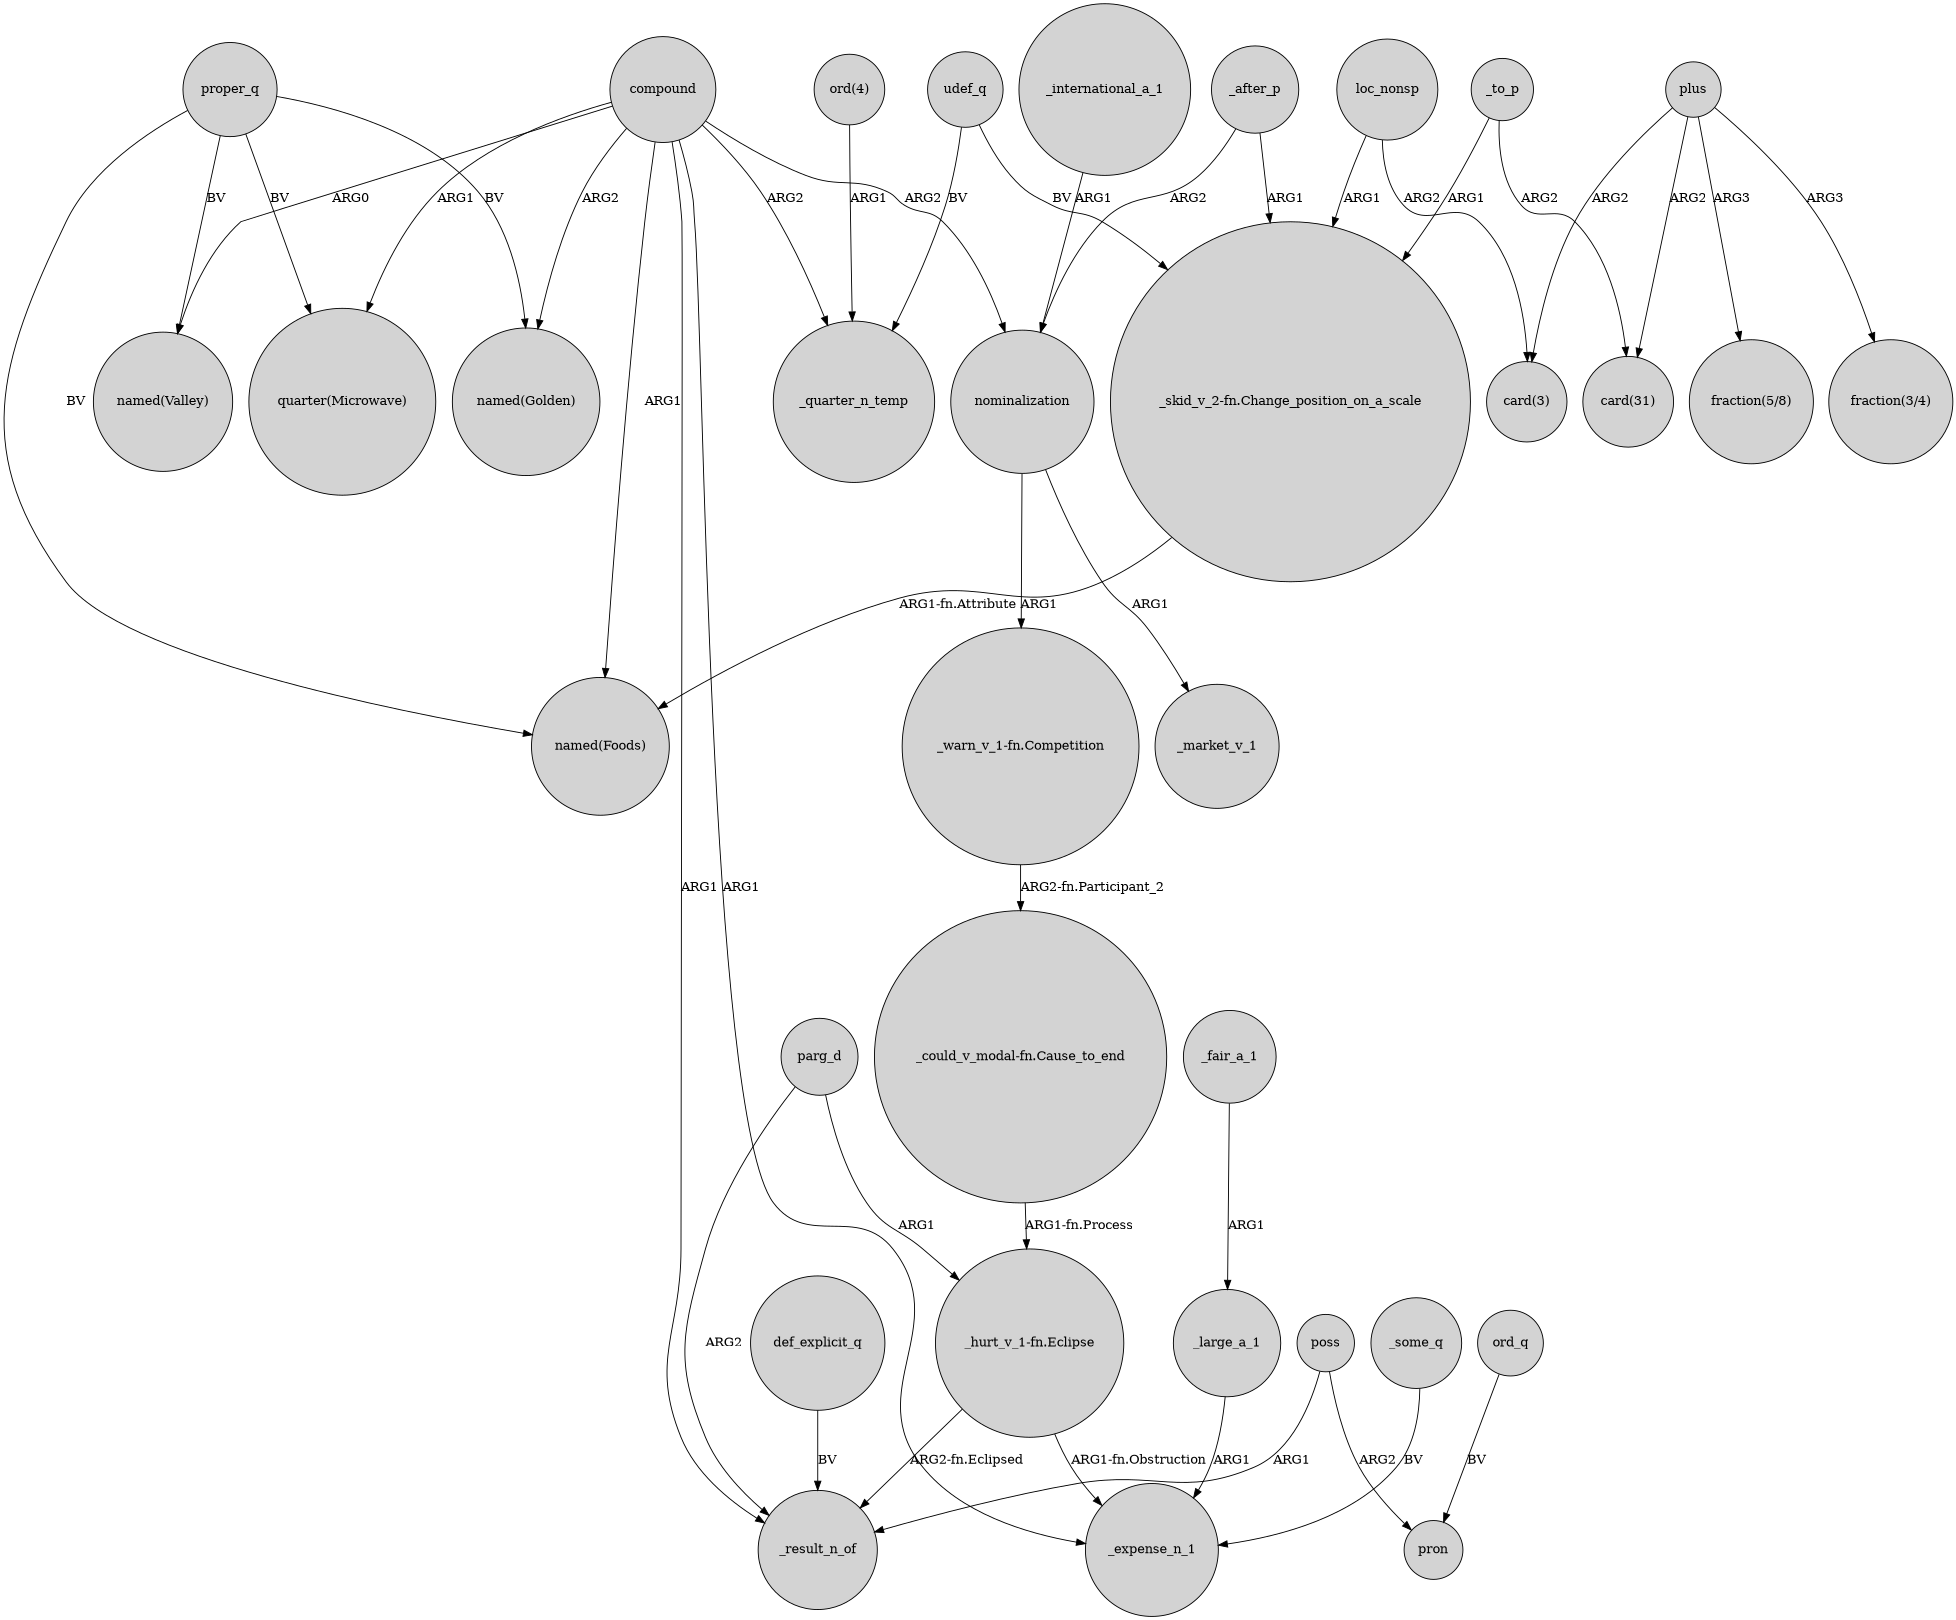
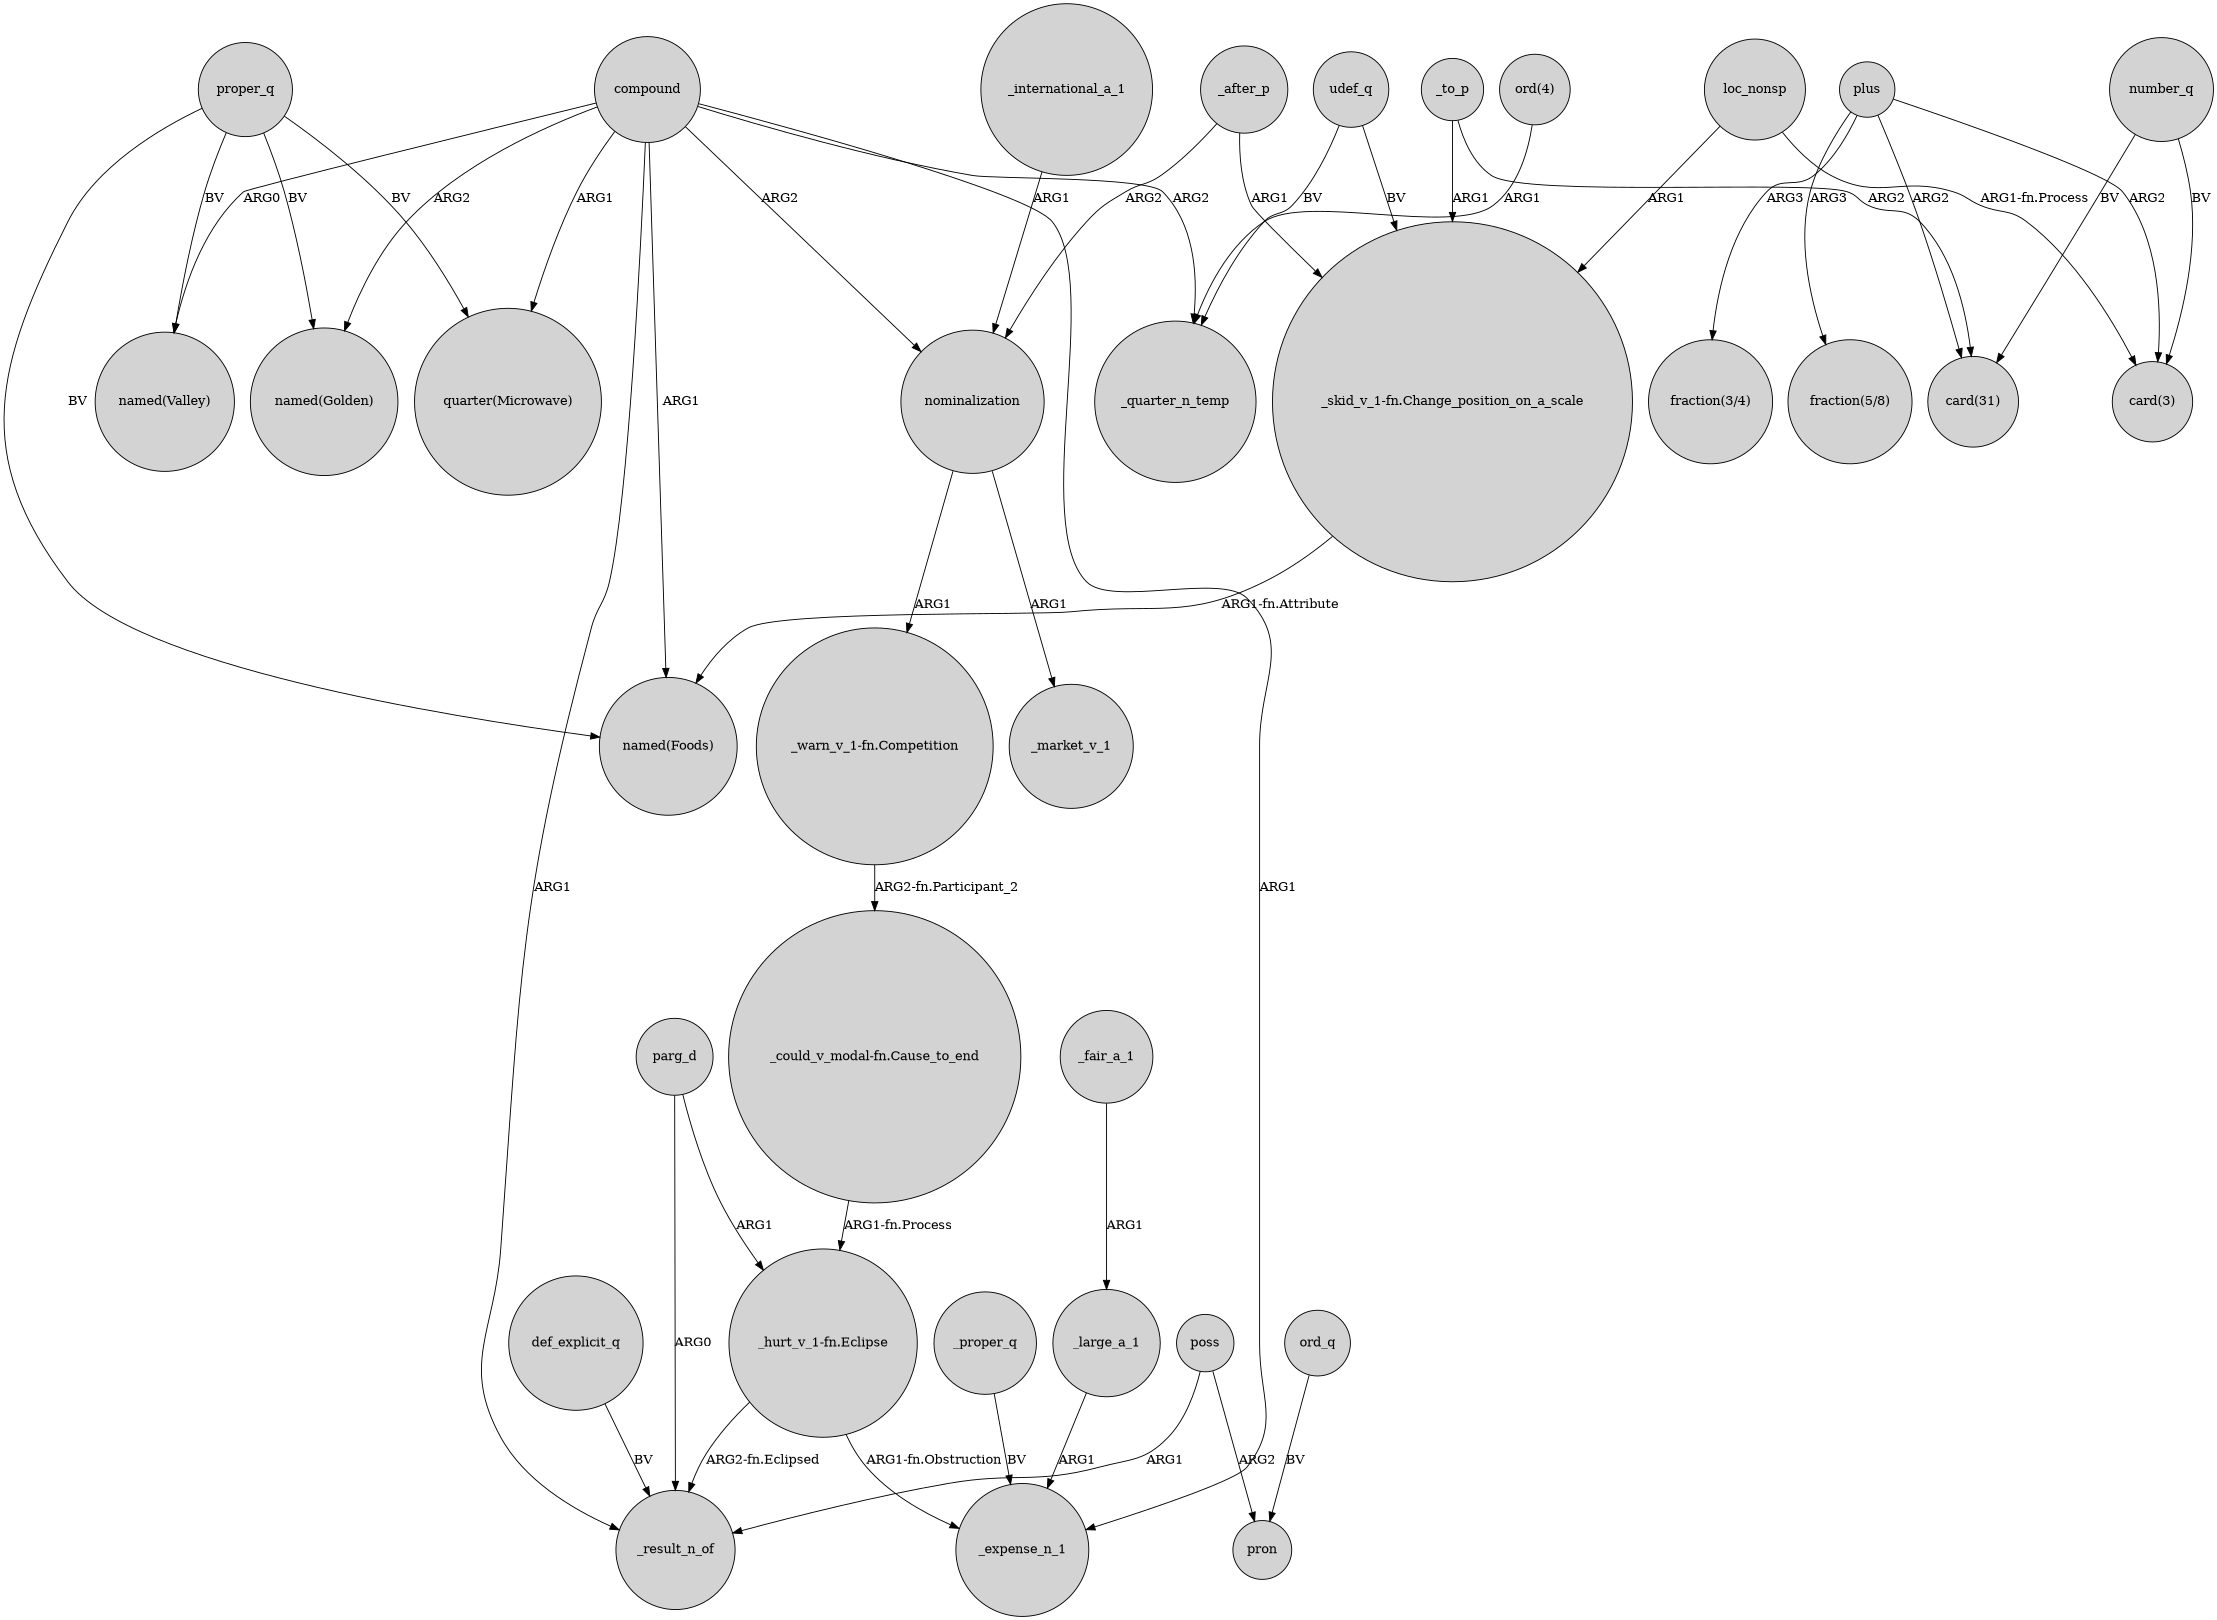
node "number_q": added
edge "loc_nonsp" -> "card(3)": label "ARG2" -> "ARG1-fn.Process"
node "_skid_v_2-fn.Change_position_on_a_scale": label "_skid_v_2-fn.Change_position_on_a_scale" -> "_skid_v_1-fn.Change_position_on_a_scale"
edge "parg_d" -> "_result_n_of": label "ARG2" -> "ARG0"
node "_some_q": label "_some_q" -> "_proper_q"
